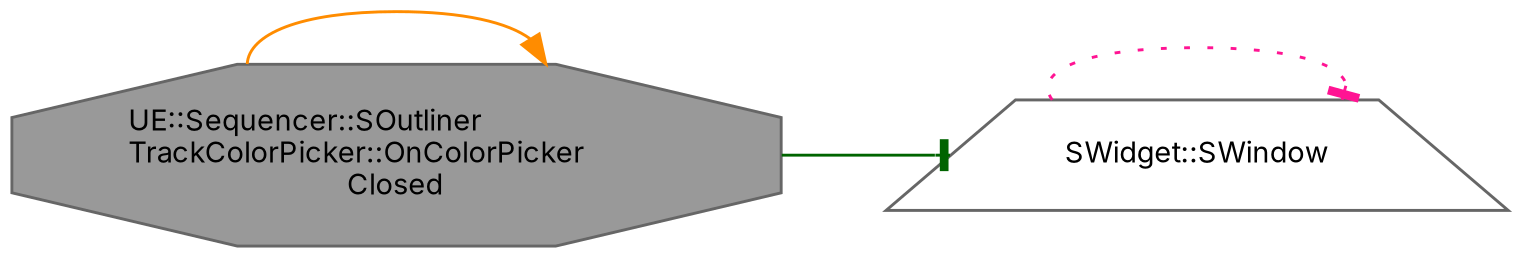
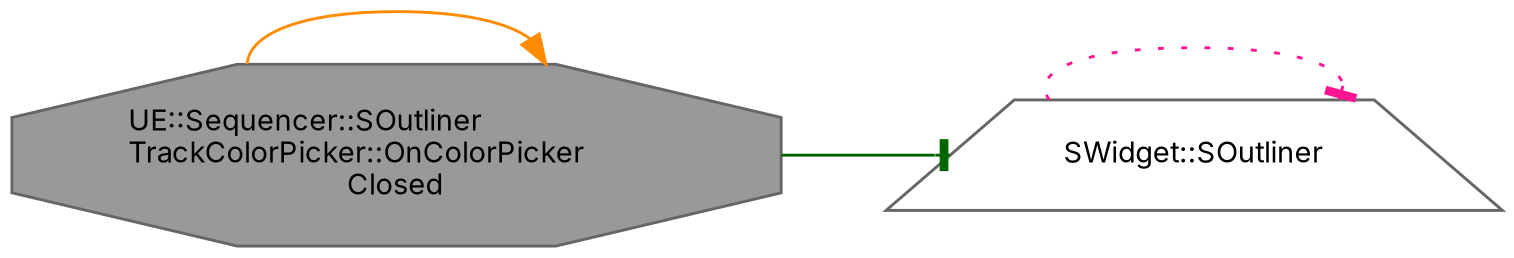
node "SWidget::SWindow": label "SWidget::SWindow" -> "SWidget::SOutliner"
